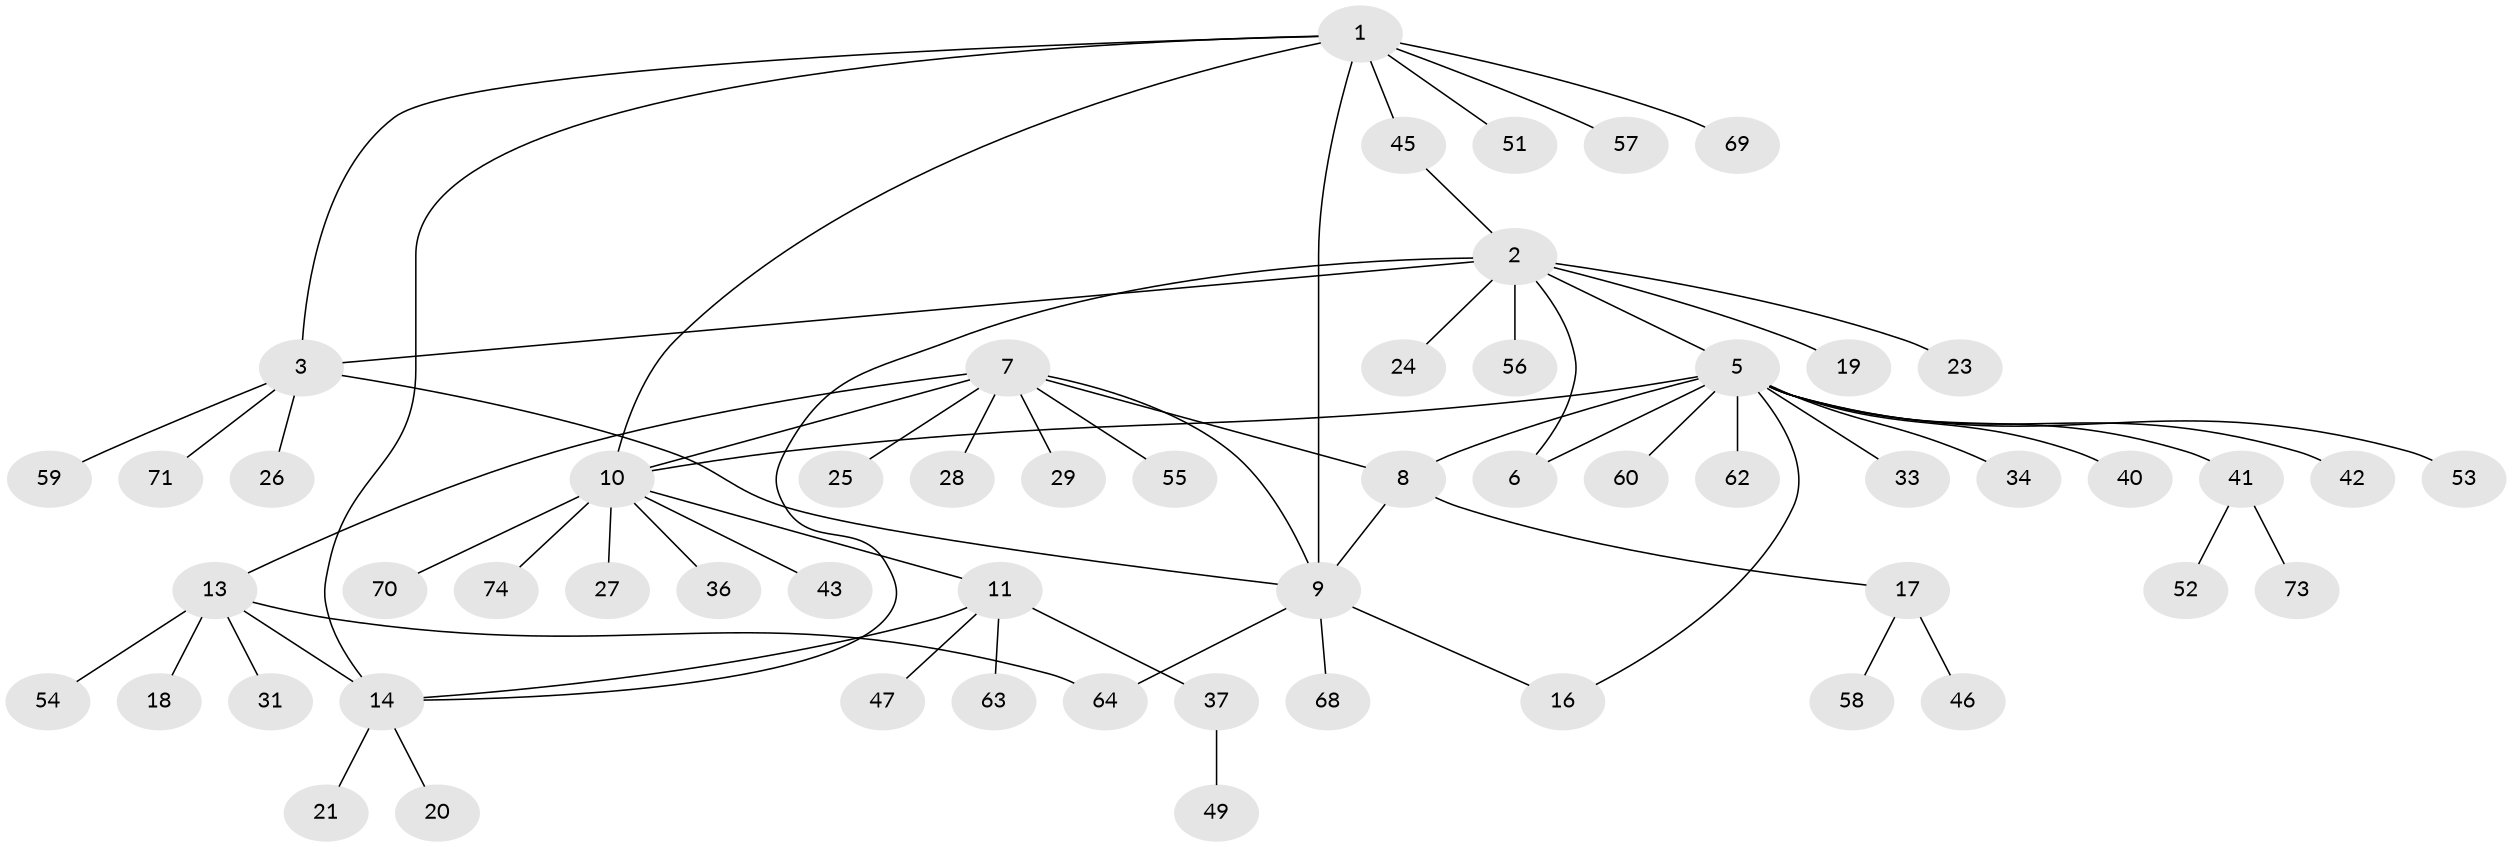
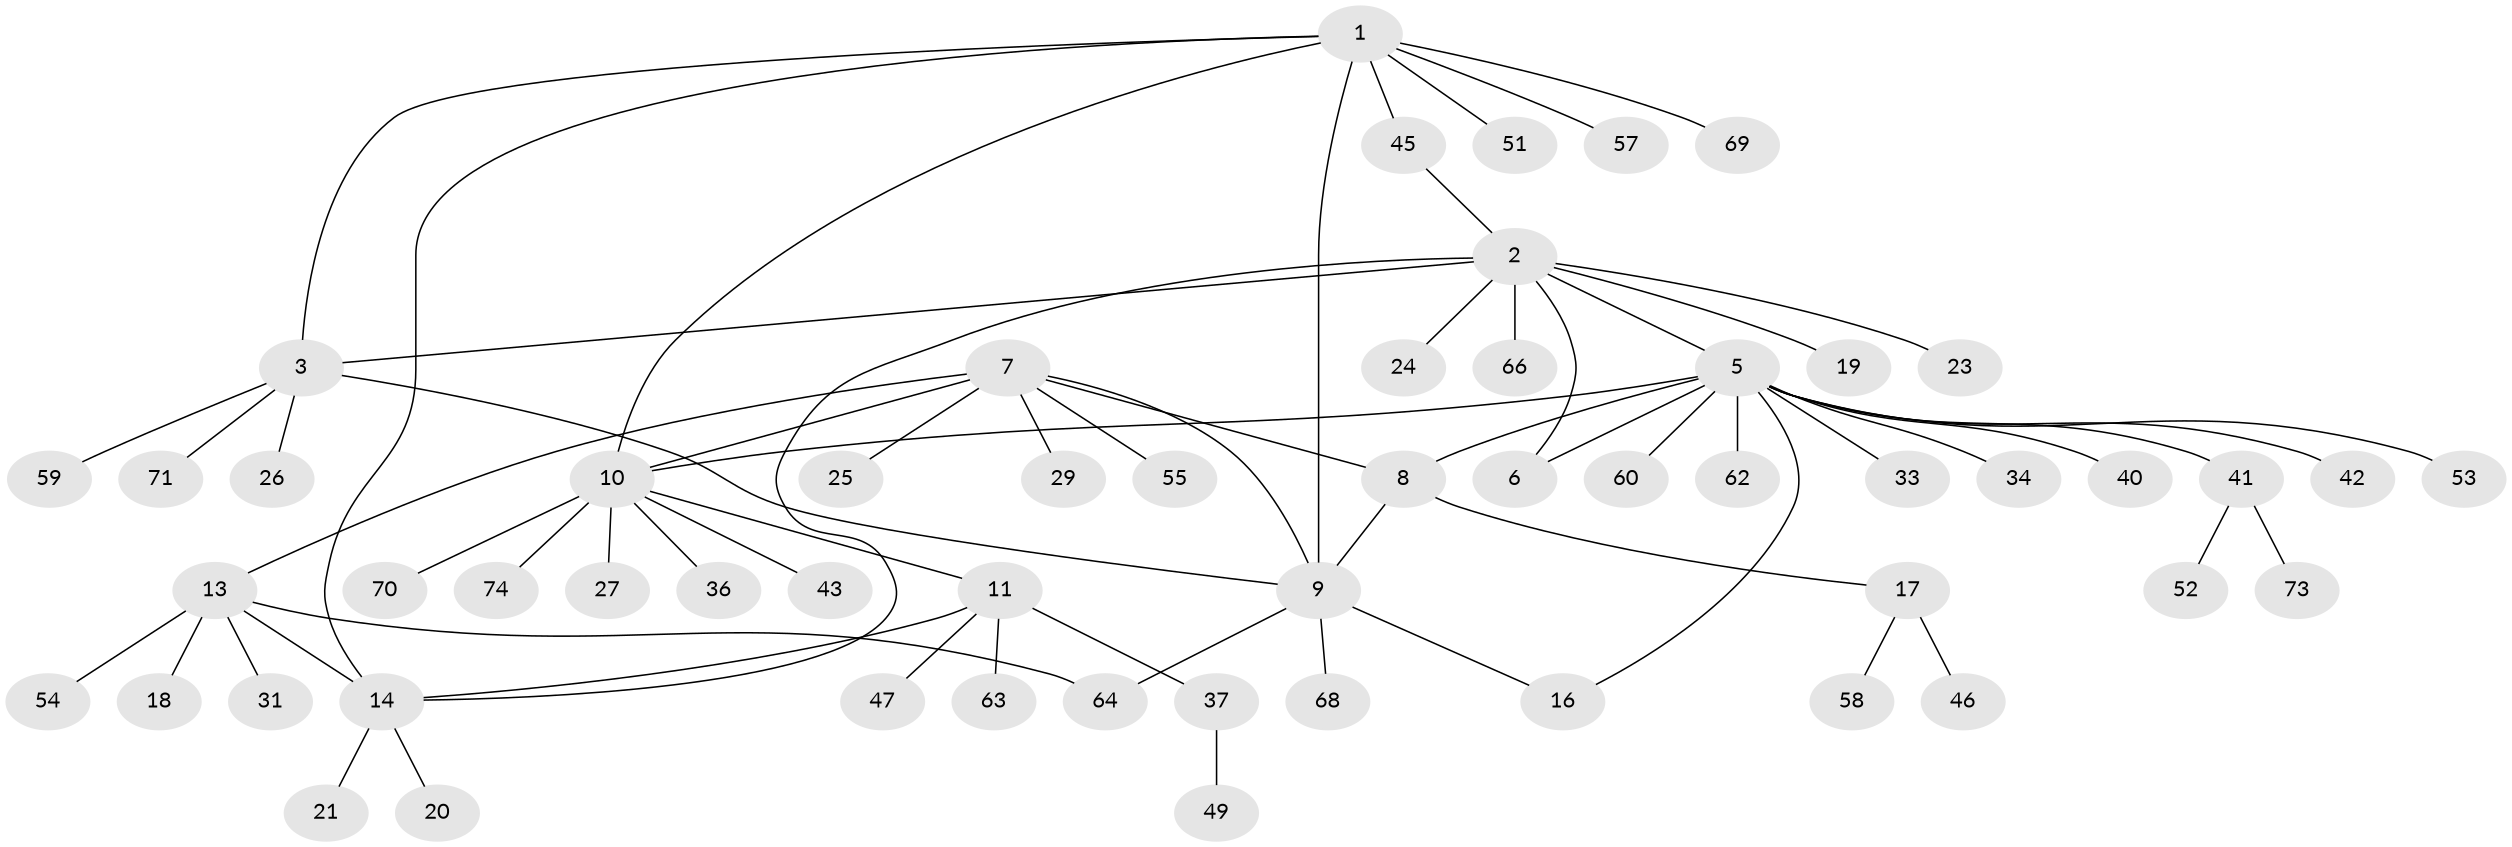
node "56": label "56" -> "66"
node "28": removed
